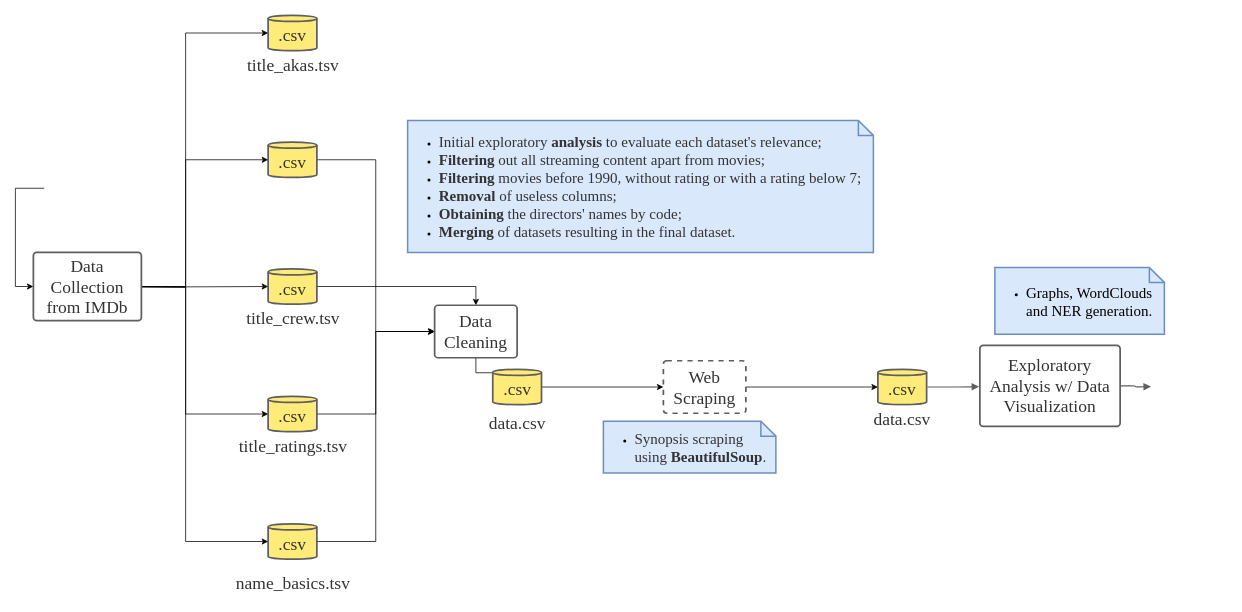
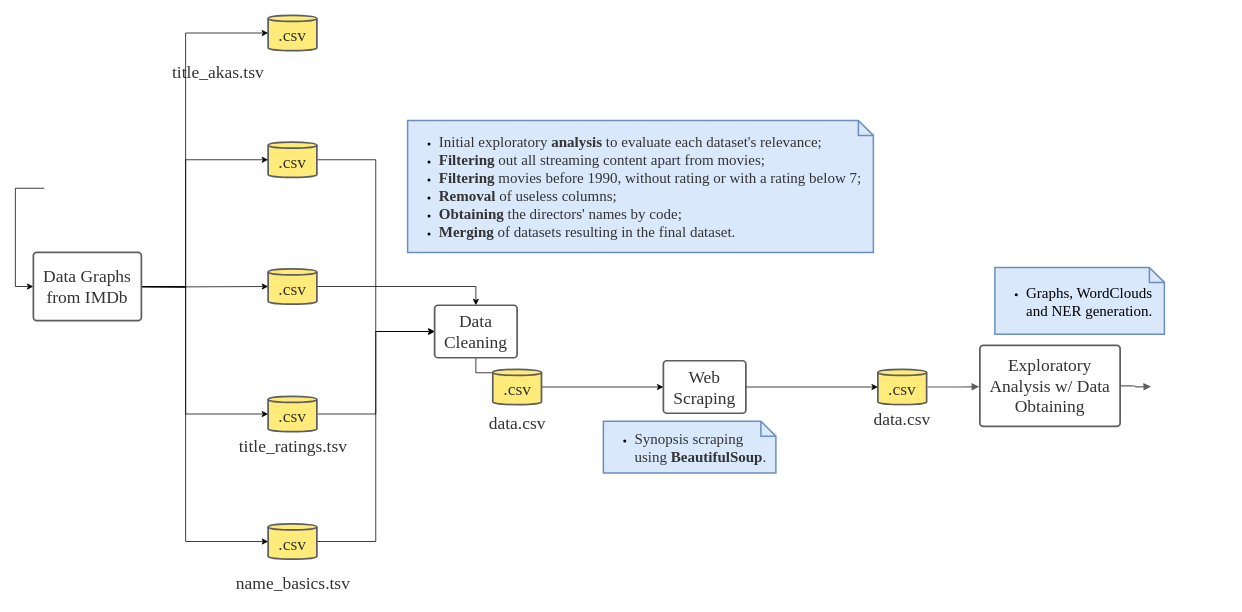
node "title_akas.tsv": moved (293, 65) -> (218, 72)
node "Data Collection from IMDb": label "Data Collection from IMDb" -> "Data Graphs from IMDb"
node "title_crew.tsv": removed
node "Exploratory Analysis w/ Data Visualization": label "Exploratory Analysis w/ Data Visualization" -> "Exploratory Analysis w/ Data Obtaining"
node "Web Scraping": style dashed -> solid
